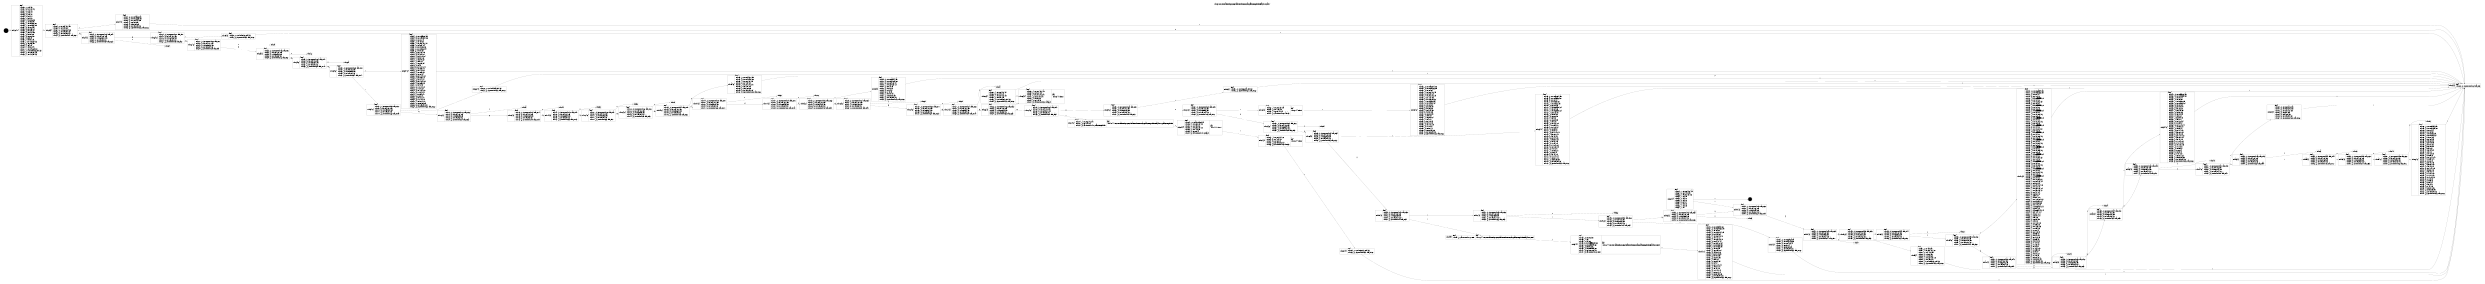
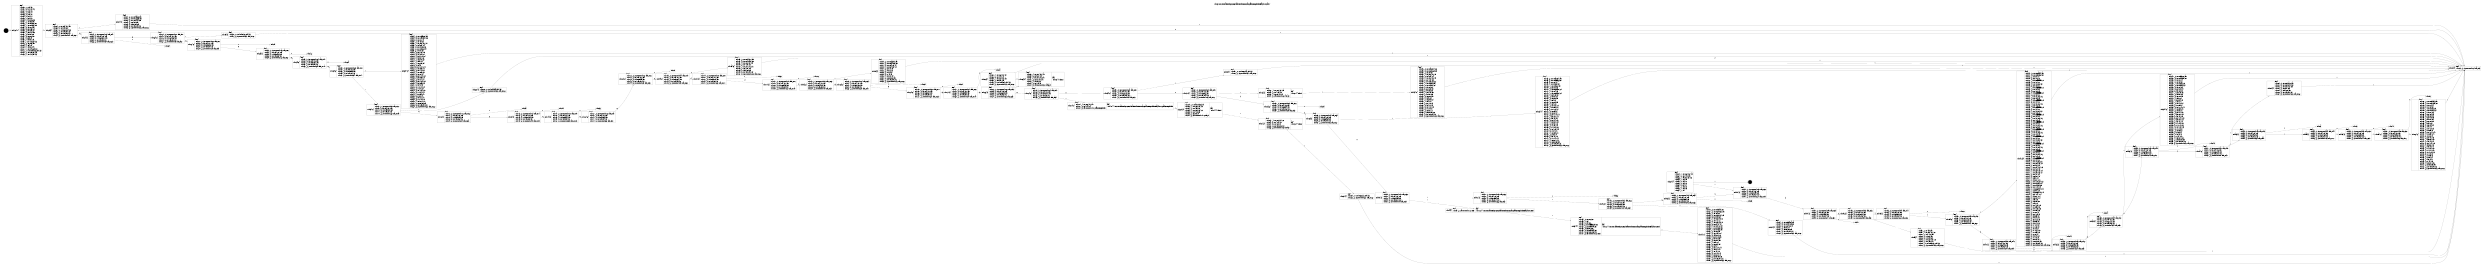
node "0x40253c": removed
